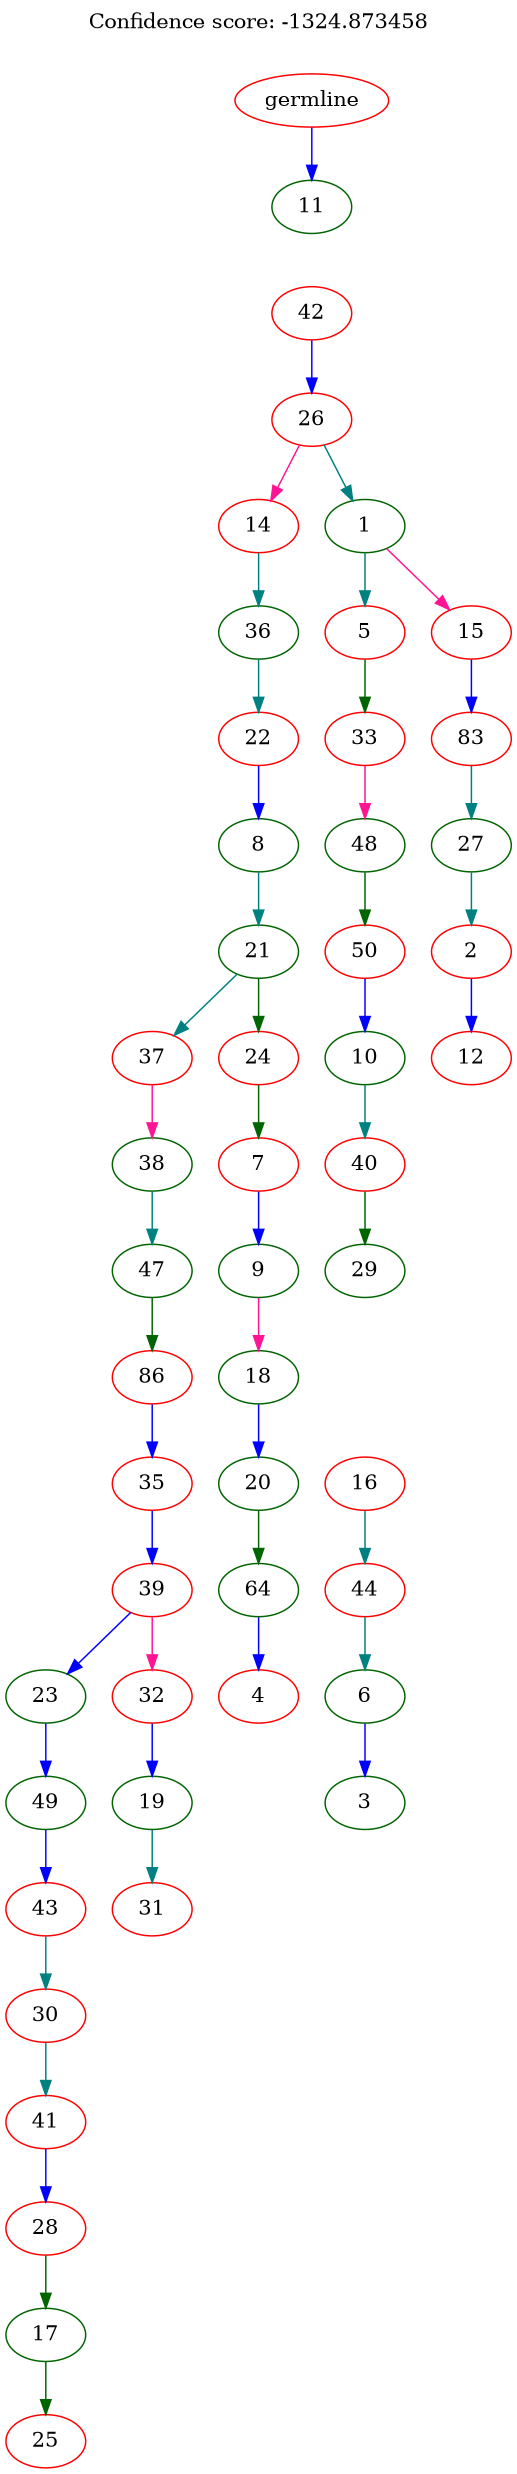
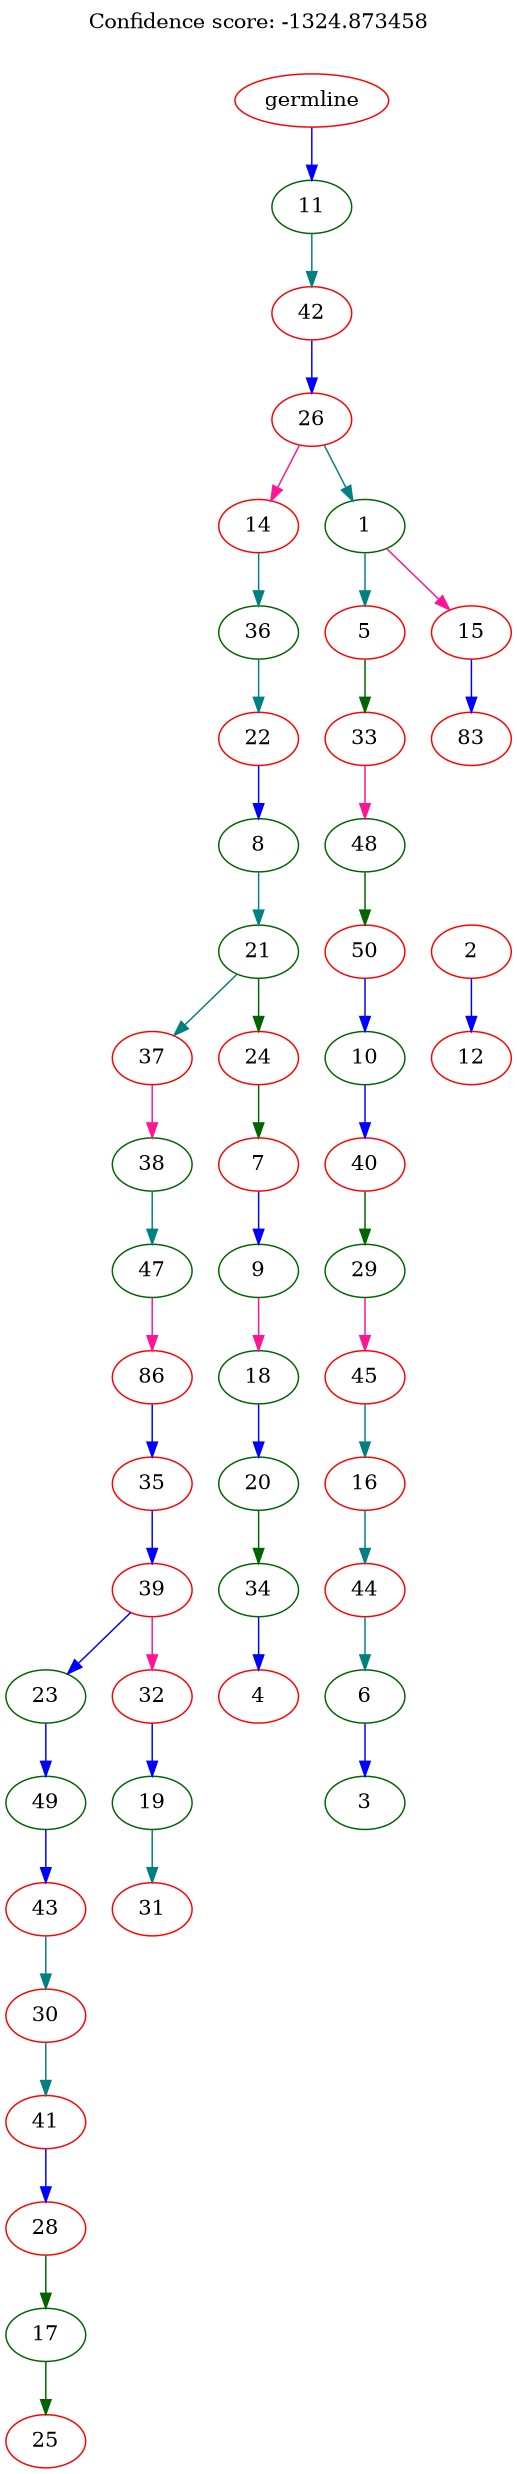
edge "11" -> "42": added
node "27": removed
edge "10" -> "40": color teal -> blue
edge "47" -> "86": color darkgreen -> deeppink
node "45": added
node "64": label "64" -> "34"
